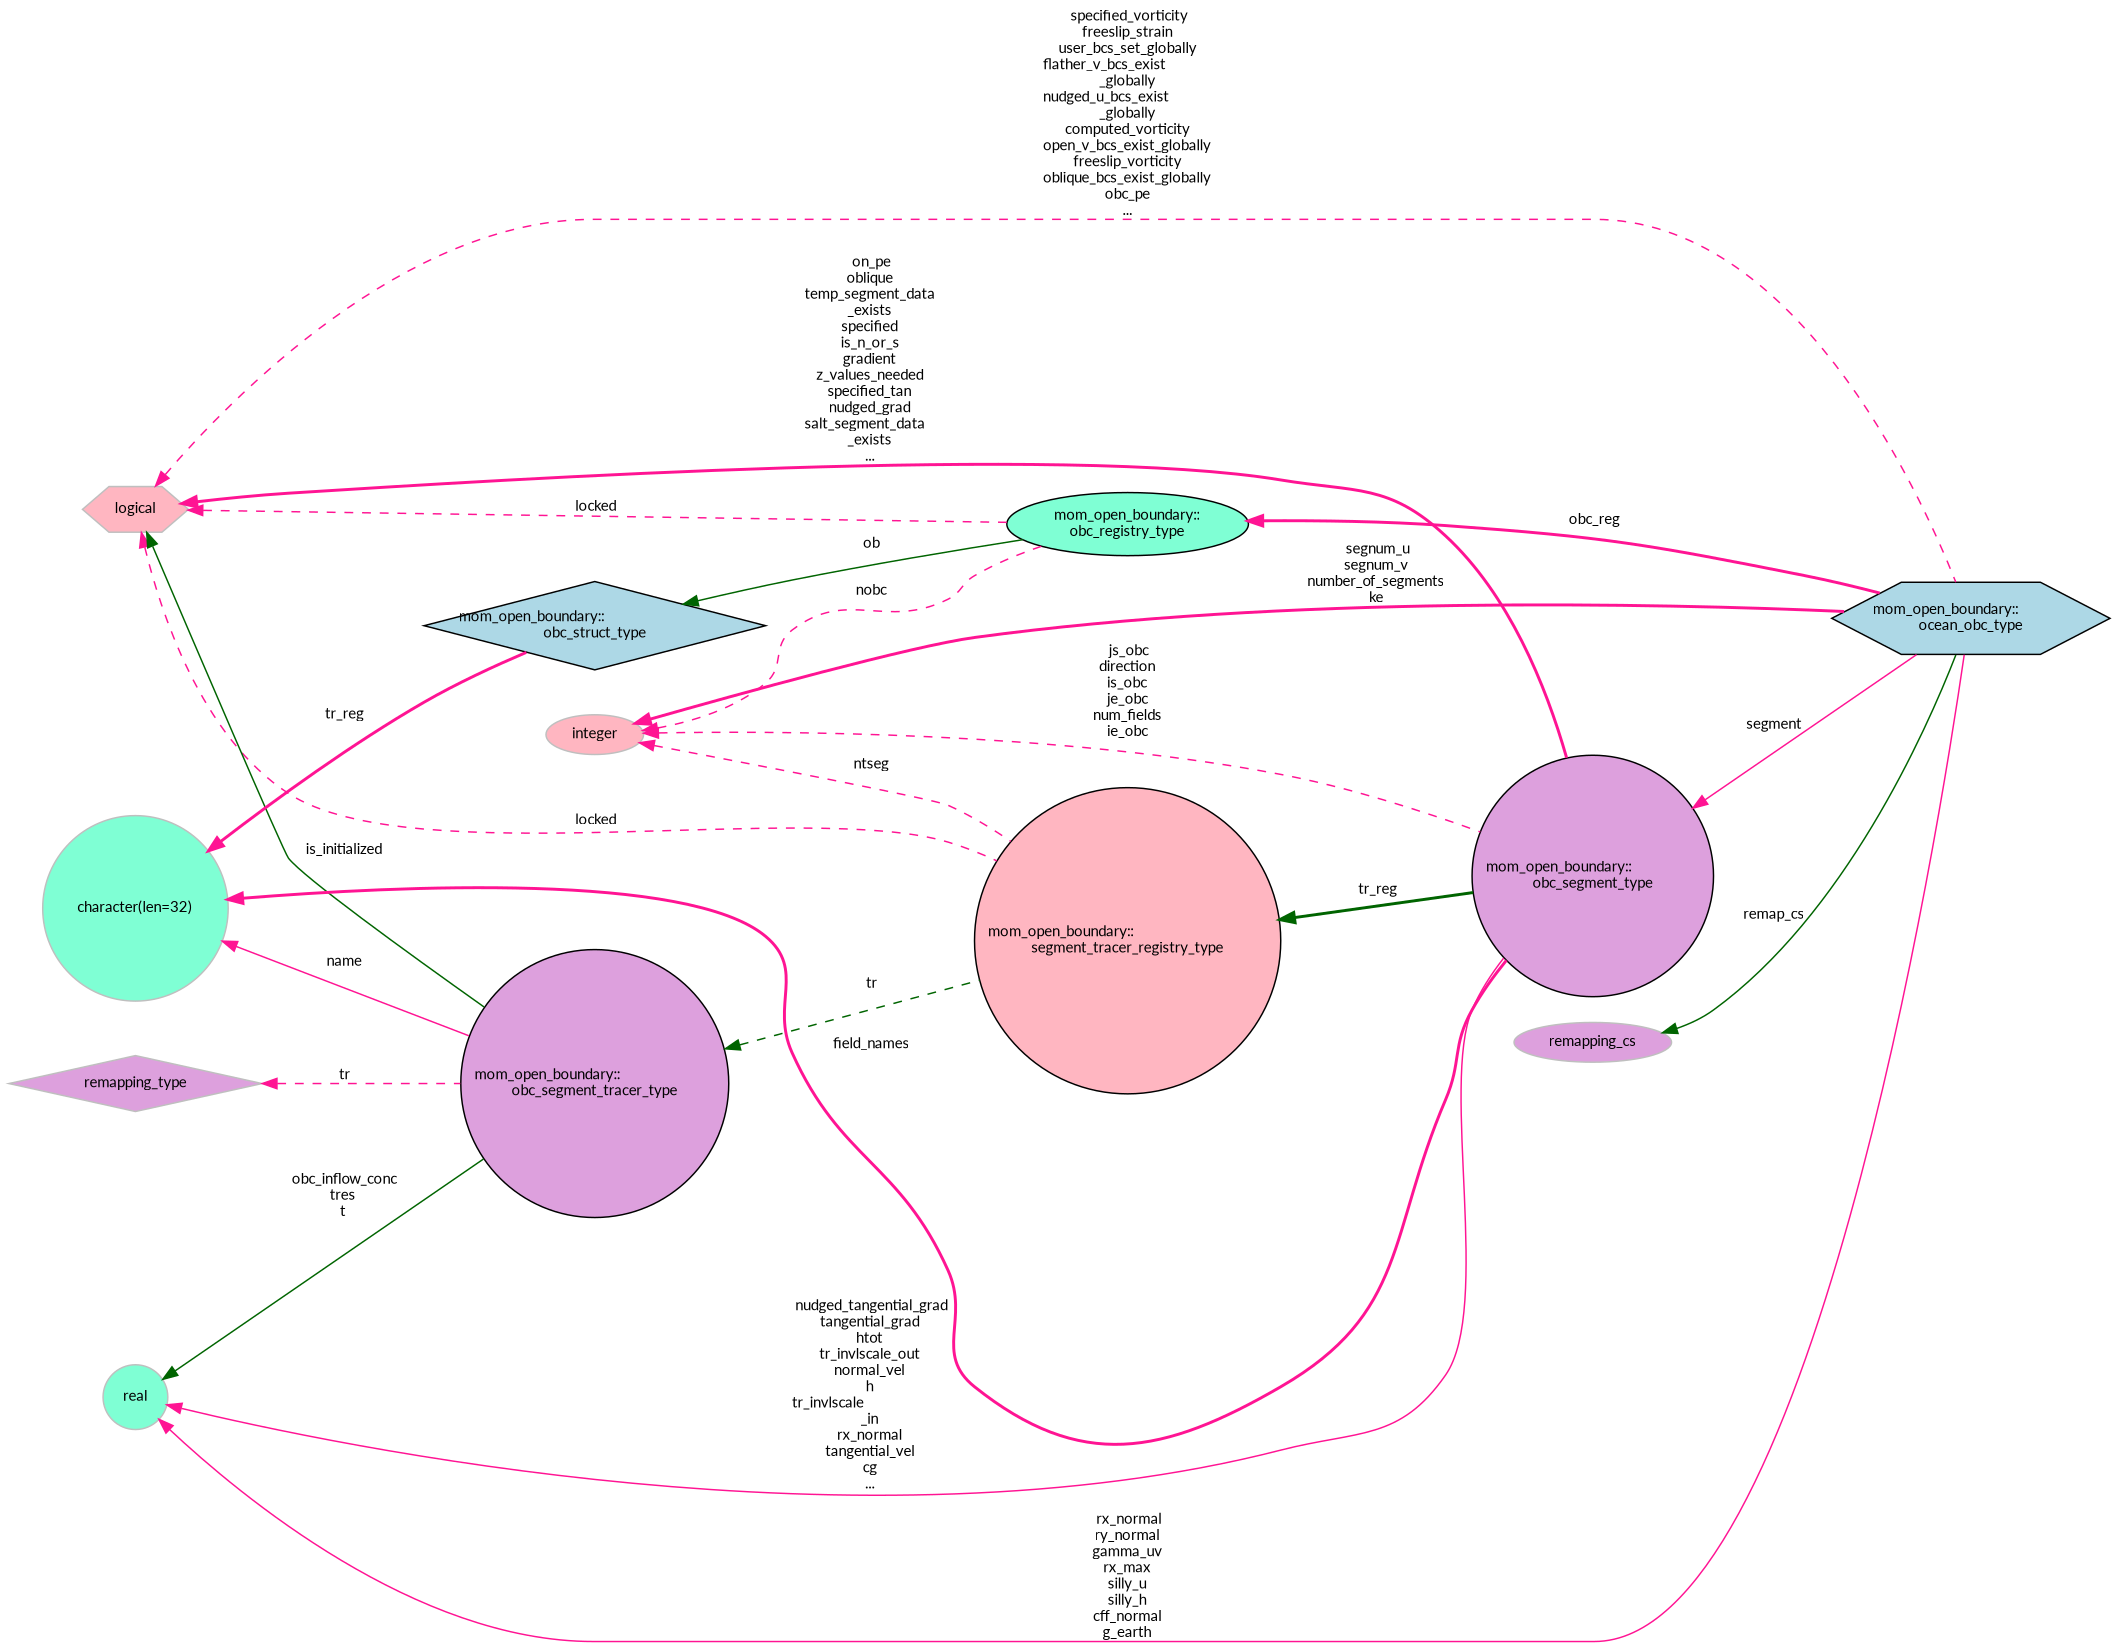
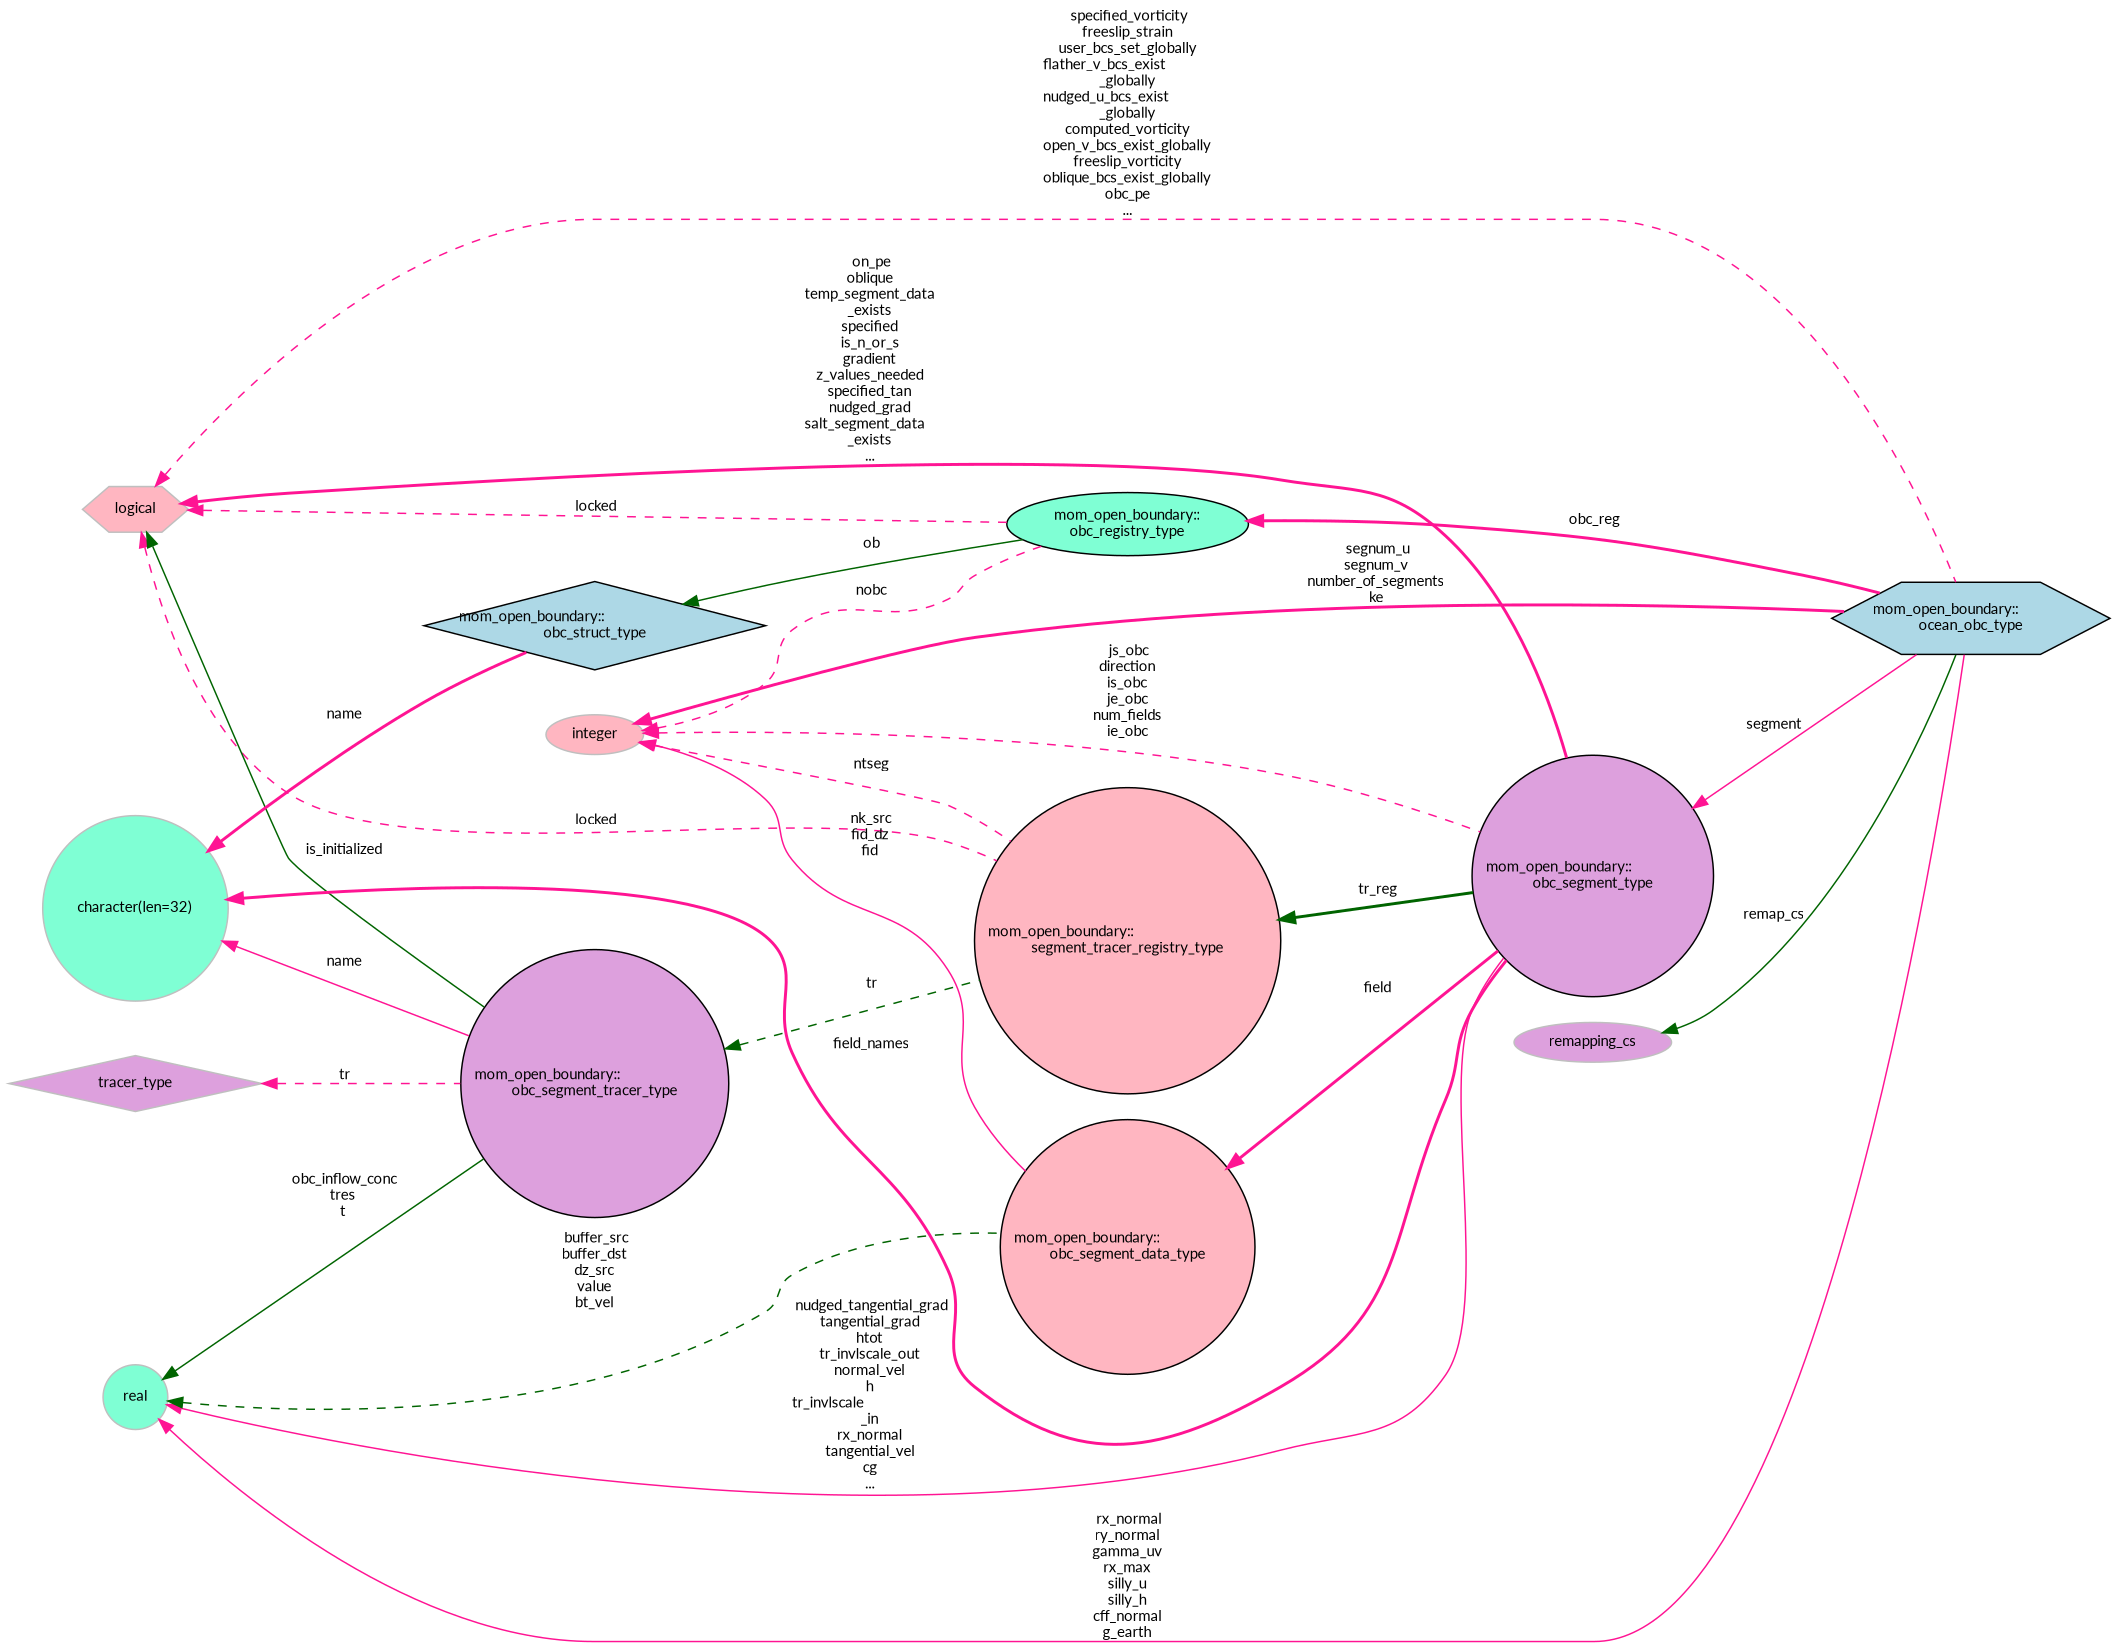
edge "mom_open_boundary:: obc_struct_type" -> "character(len=32)": label " tr_reg" -> " name"
node "remapping_type": label "remapping_type" -> "tracer_type"
node "mom_open_boundary:: obc_segment_data_type": added
